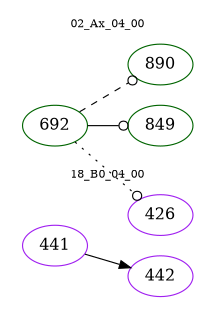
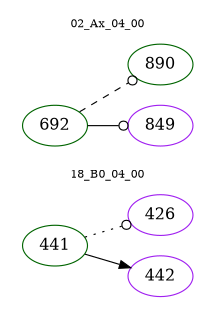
node "849": color darkgreen -> purple
edge "692" -> "426": now "441" -> "426"
node "441": color purple -> darkgreen
